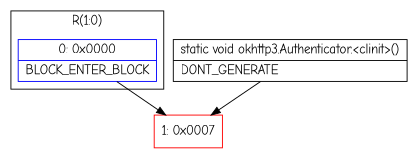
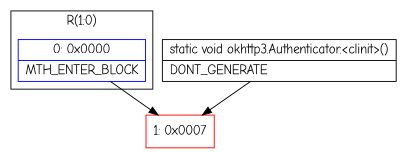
node "0: 0x0000": text "BLOCK_ENTER_BLOCK" -> "MTH_ENTER_BLOCK"
